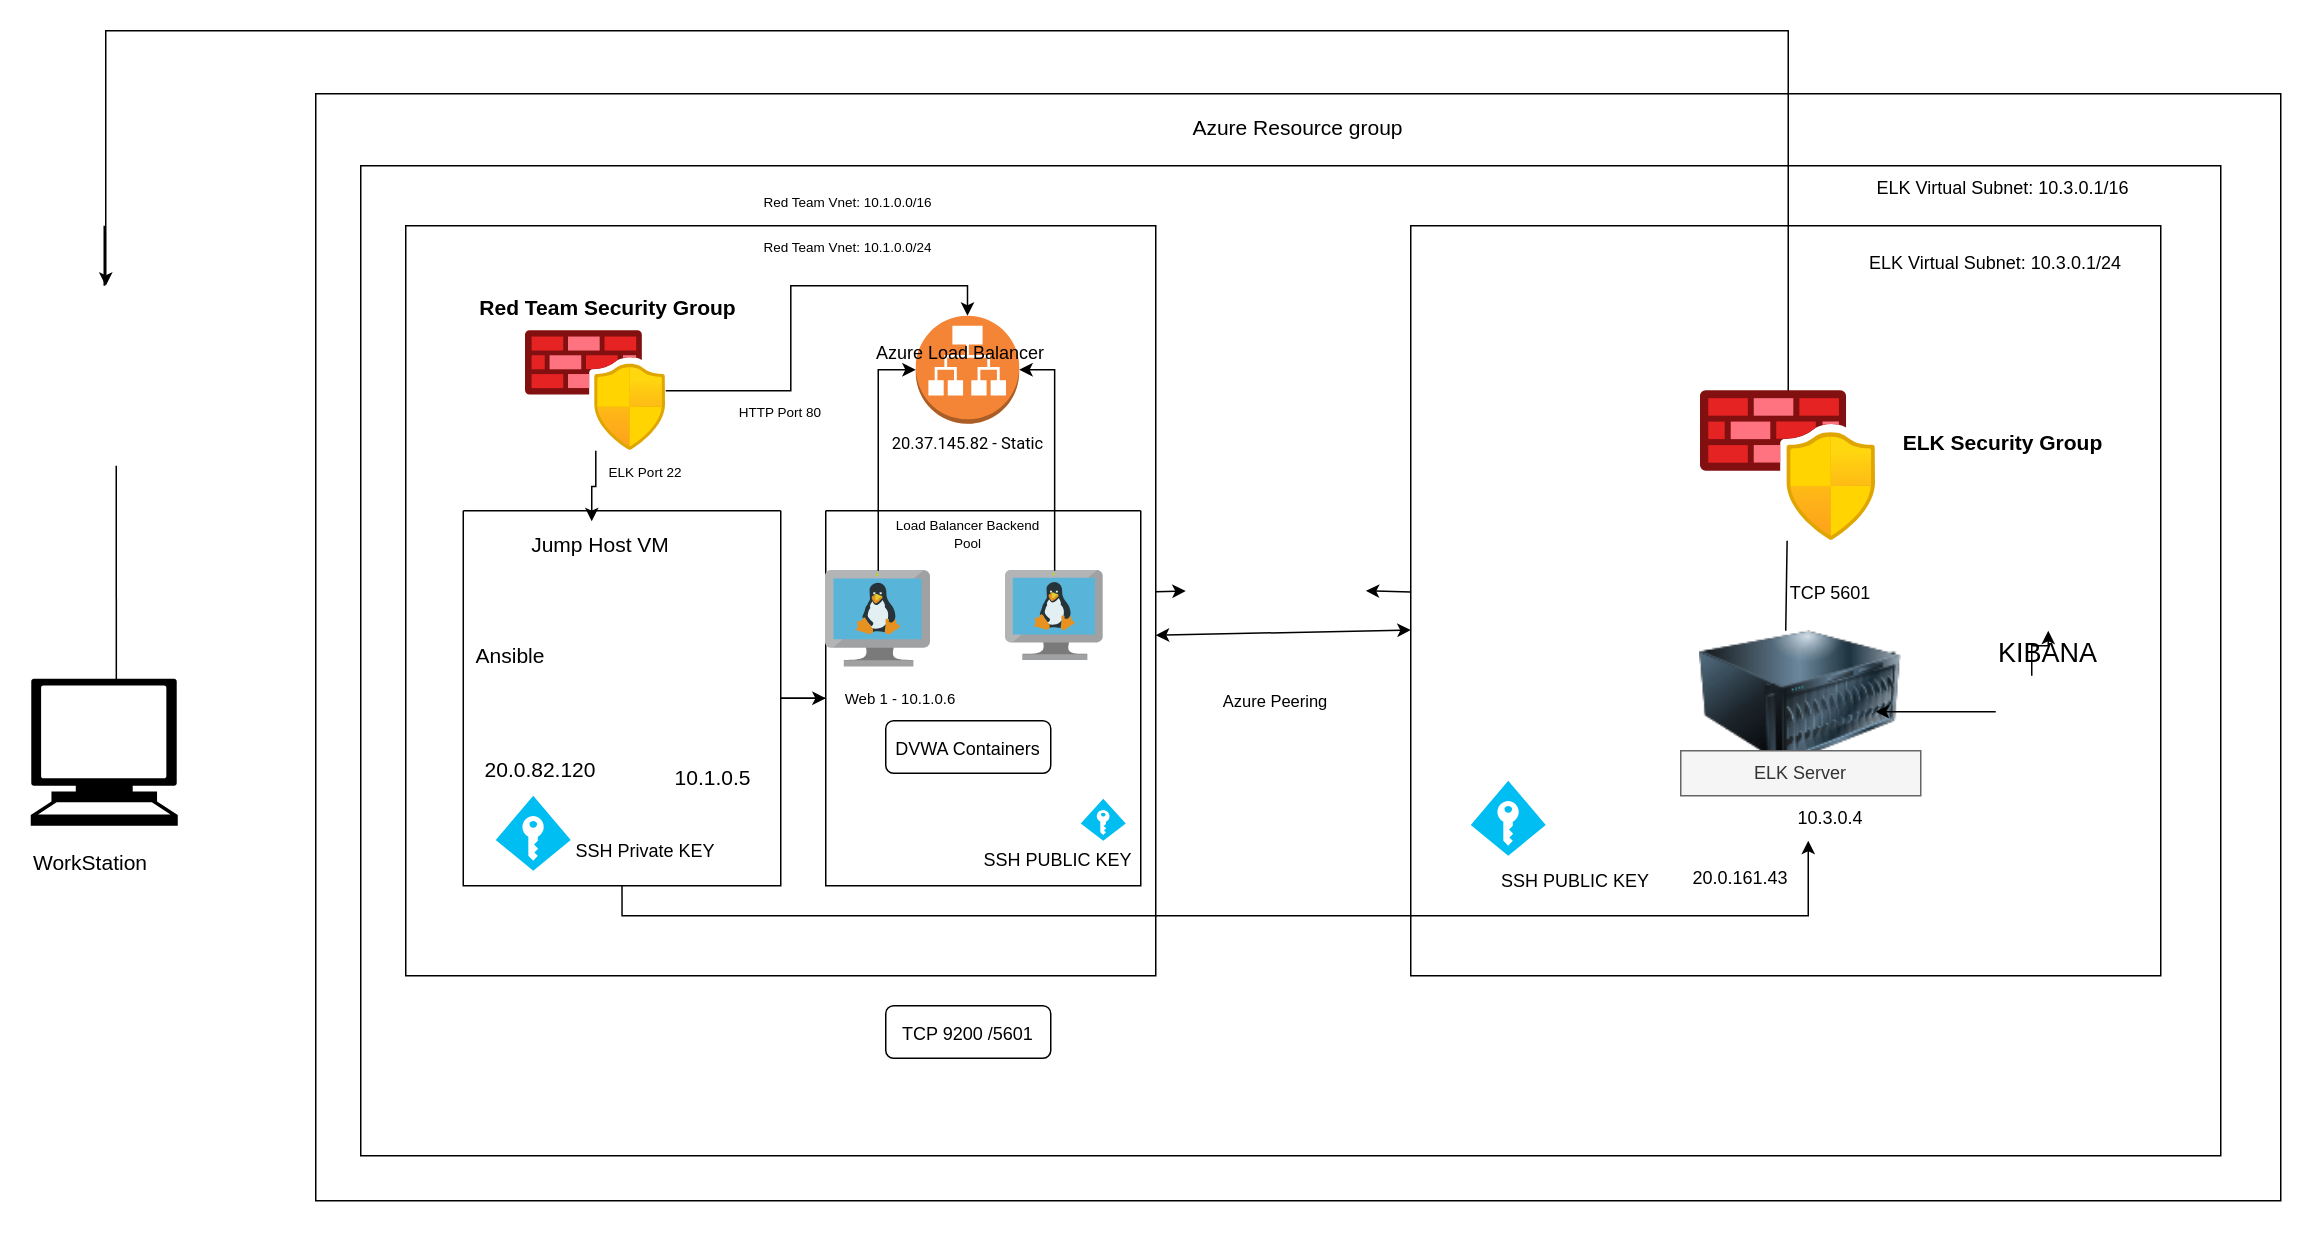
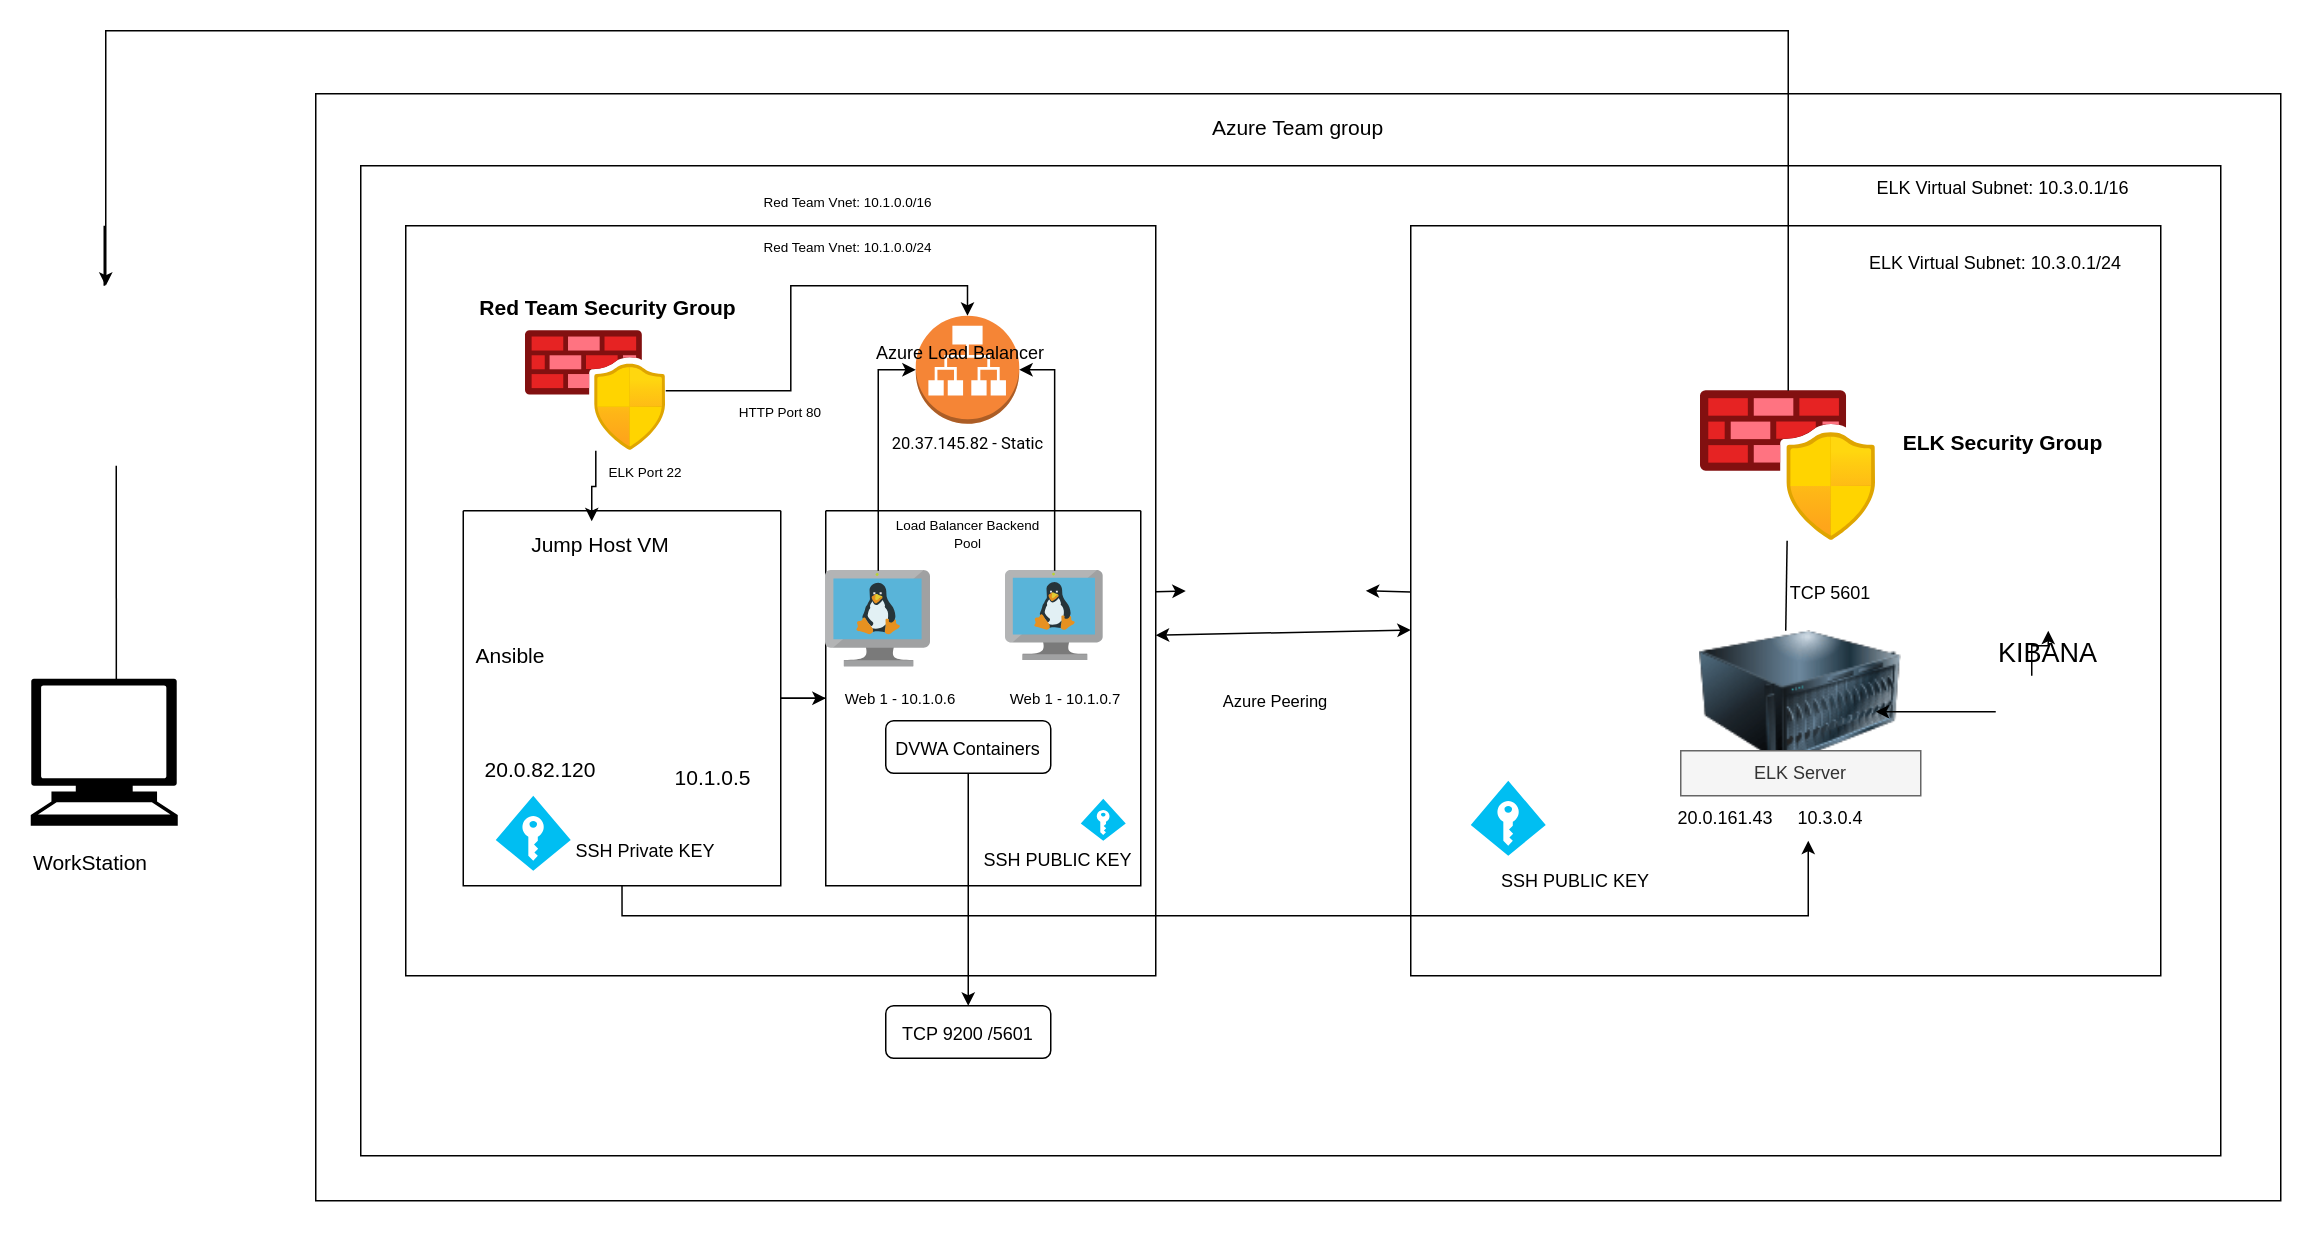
node "Azure Resource group": label "Azure Resource group" -> "Azure Team group"
node "Web 1 - 10.1.0.7": added
node "20.0.161.43": moved (1741, 878) -> (1726, 818)
edge "DVWA Containers" -> "TCP 9200 /5601": added
